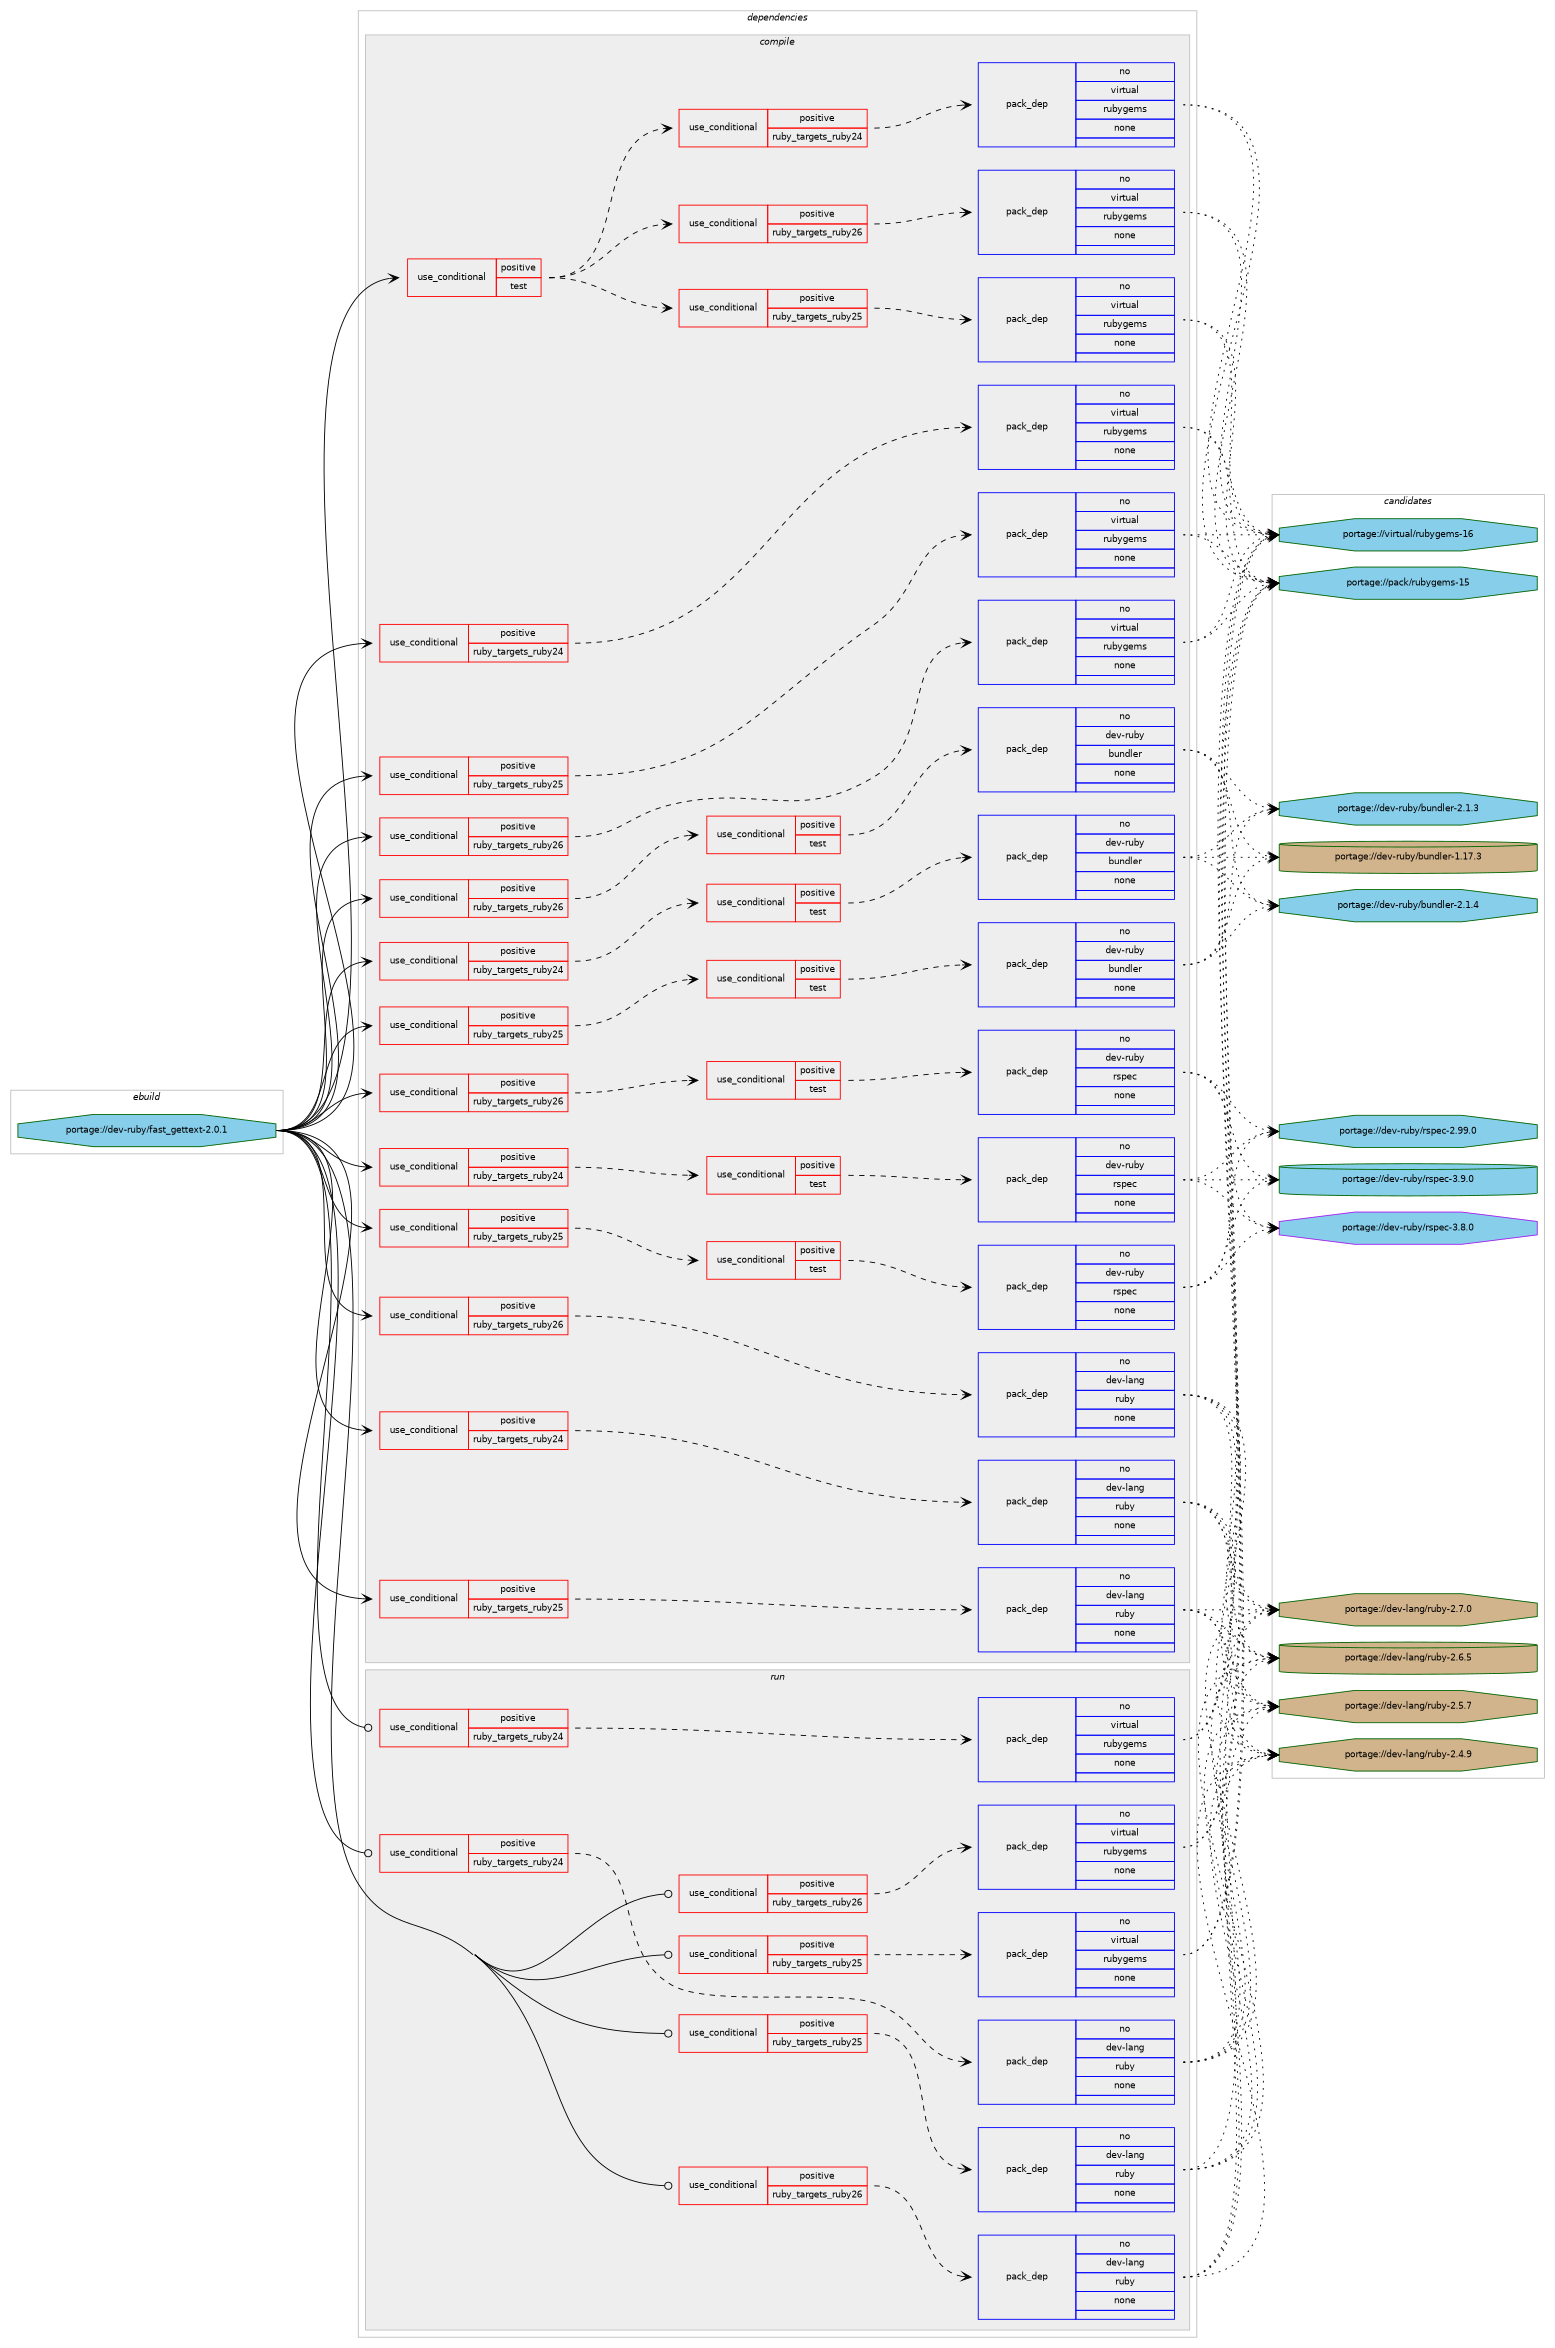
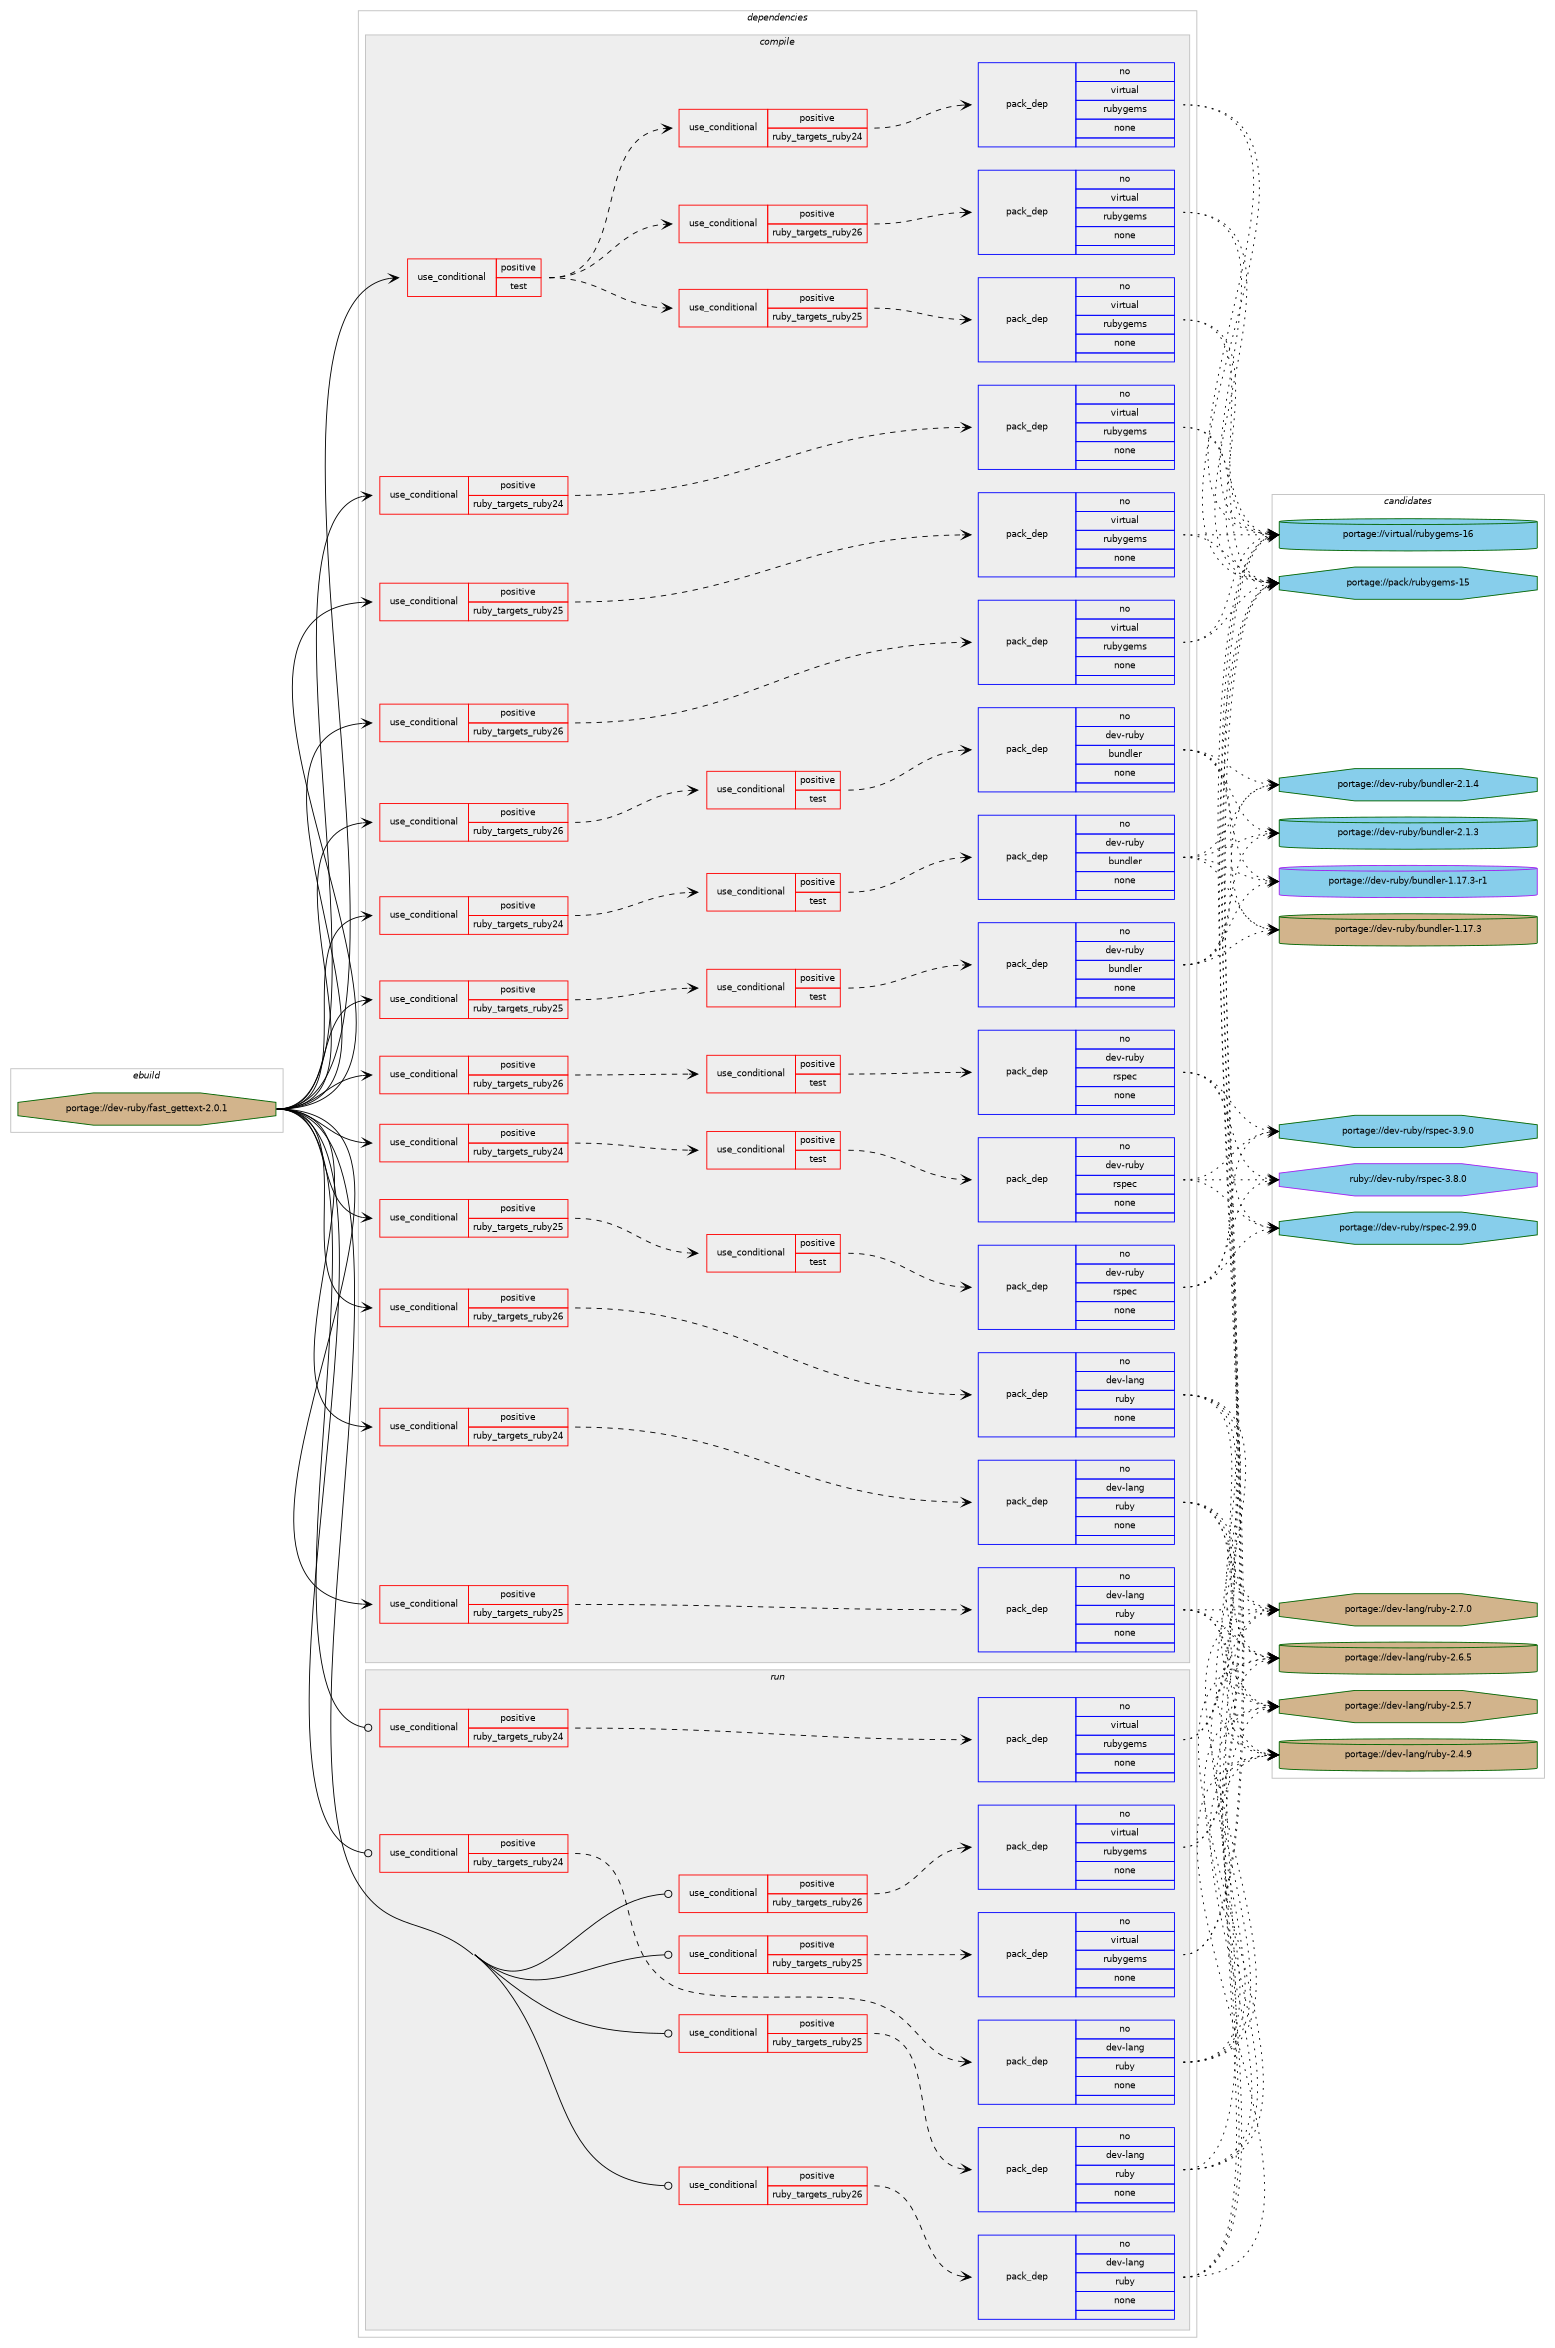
node "portage://virtual/rubygems-16": shape octagon -> cylinder
node "portage://dev-ruby/bundler-2.1.3": shape octagon -> cylinder
node "portage://dev-ruby/bundler-1.17.3-r1": added
node "portage://dev-ruby/fast_gettext-2.0.1": fillcolor skyblue -> tan
node "portage://dev-ruby/rspec-3.9.0": shape cylinder -> octagon
node "portage://dev-ruby/rspec-3.8.0": label "portage://dev-ruby/rspec-3.8.0" -> "ruby://dev-ruby/rspec-3.8.0"
node "portage://dev-lang/ruby-2.4.9": shape octagon -> cylinder
